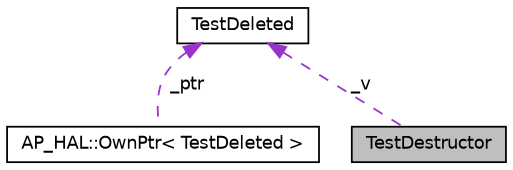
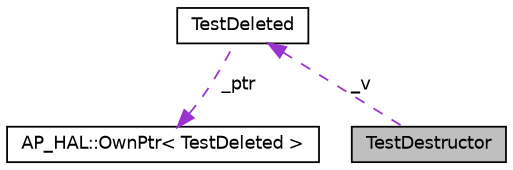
edge "AP_HAL::OwnPtr< TestDeleted >" -> "TestDeleted": reversed
